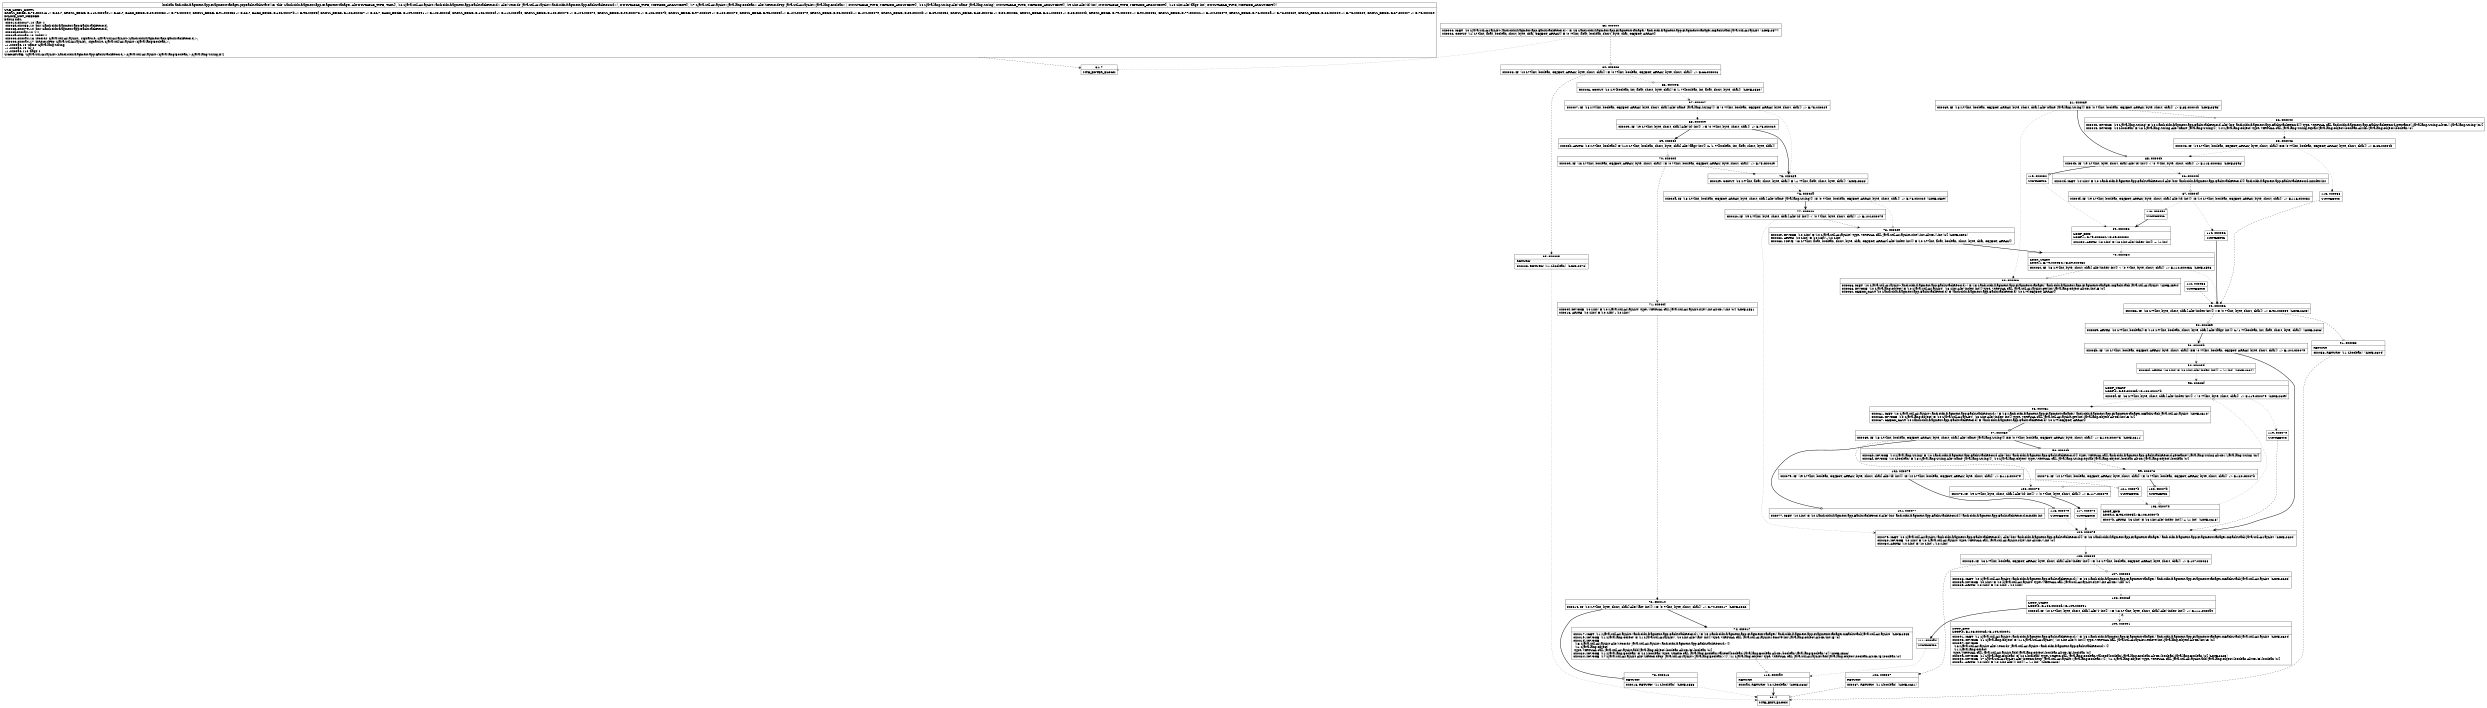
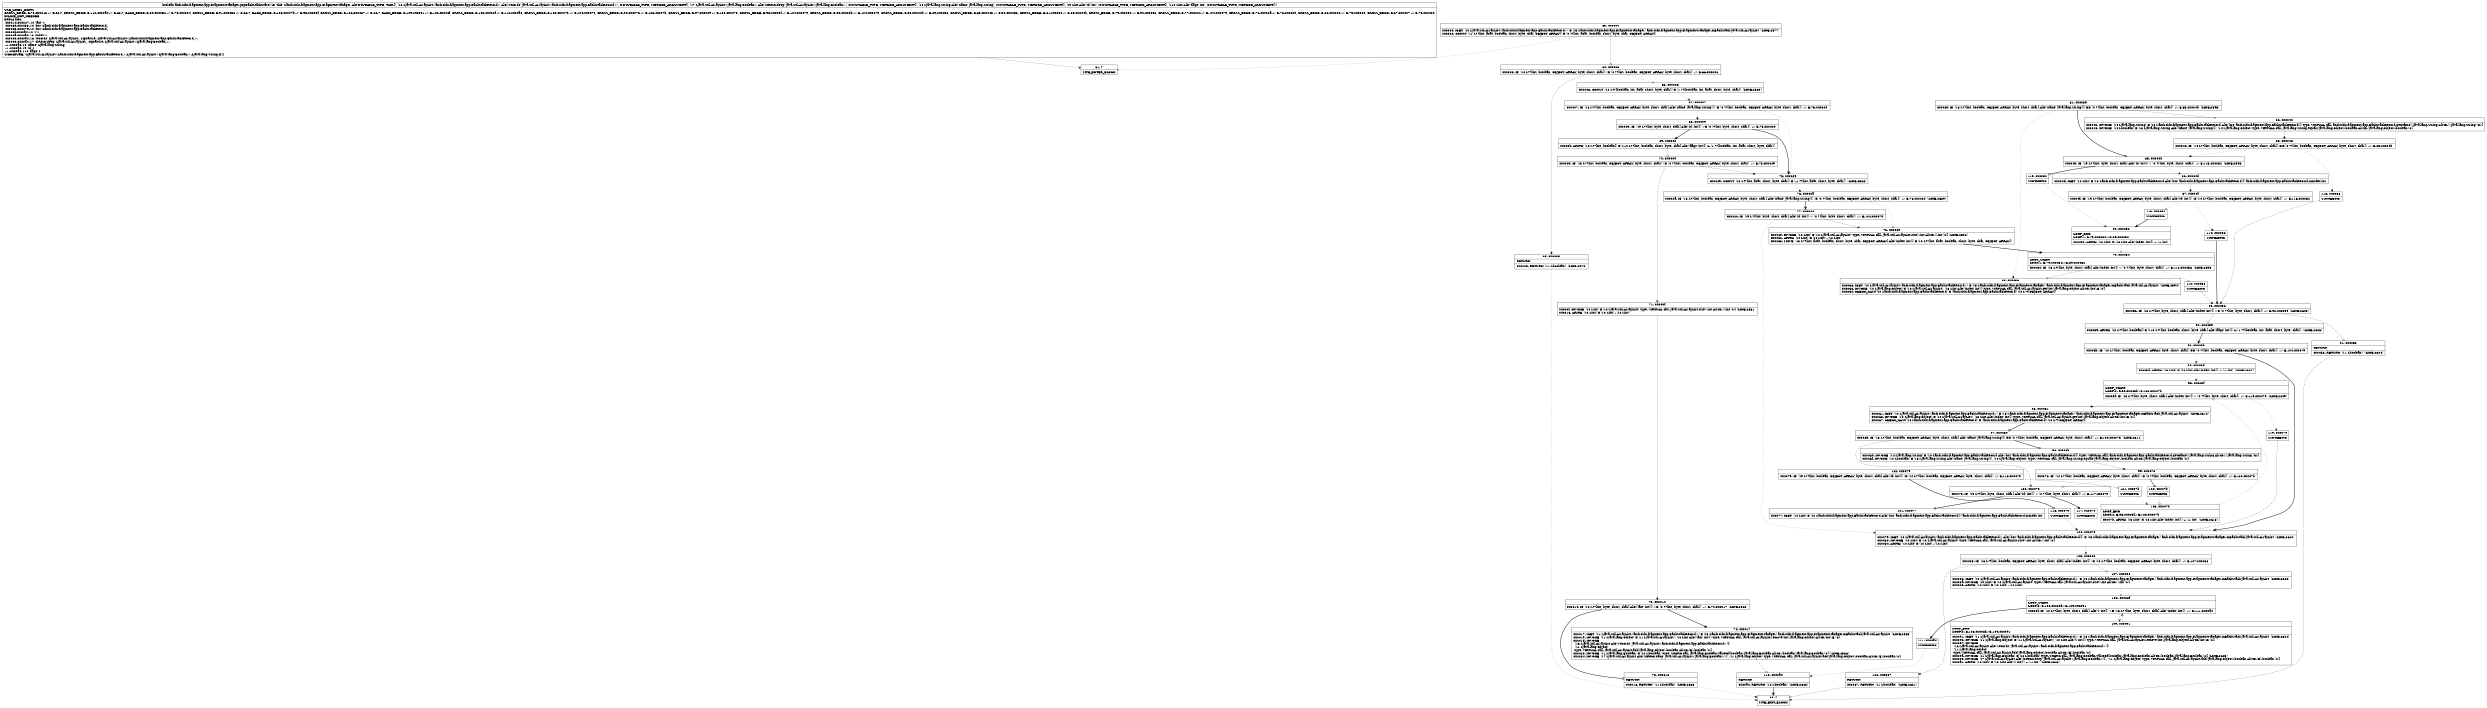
edge "86: 0x004d" -> "87: 0x004f": arrowhead odot -> diamond
edge "79: 0x0034" -> "90: 0x0056": now "79: 0x0034" -> "112: 0x0056"
edge "97: 0x0069" -> "101: 0x0077": now "100: 0x0075" -> "101: 0x0077"
edge "117: 0x007e" -> "104: 0x007e": removed
